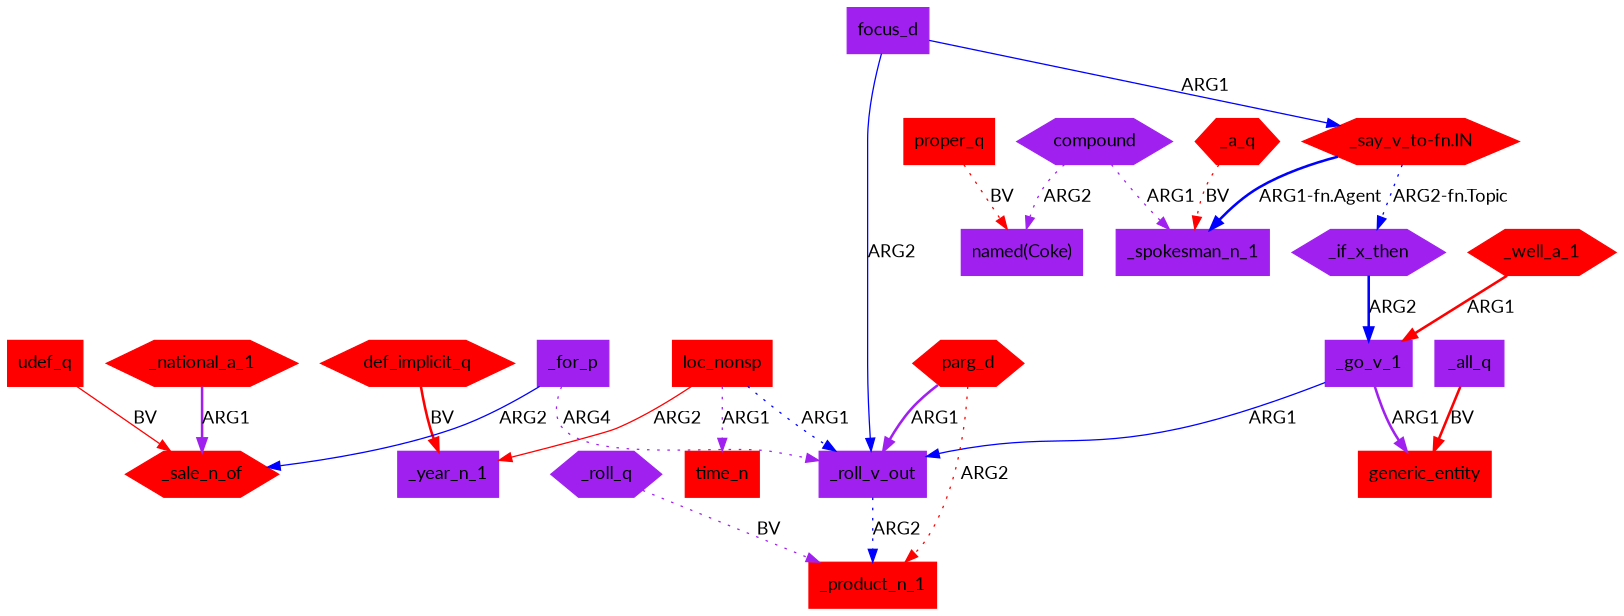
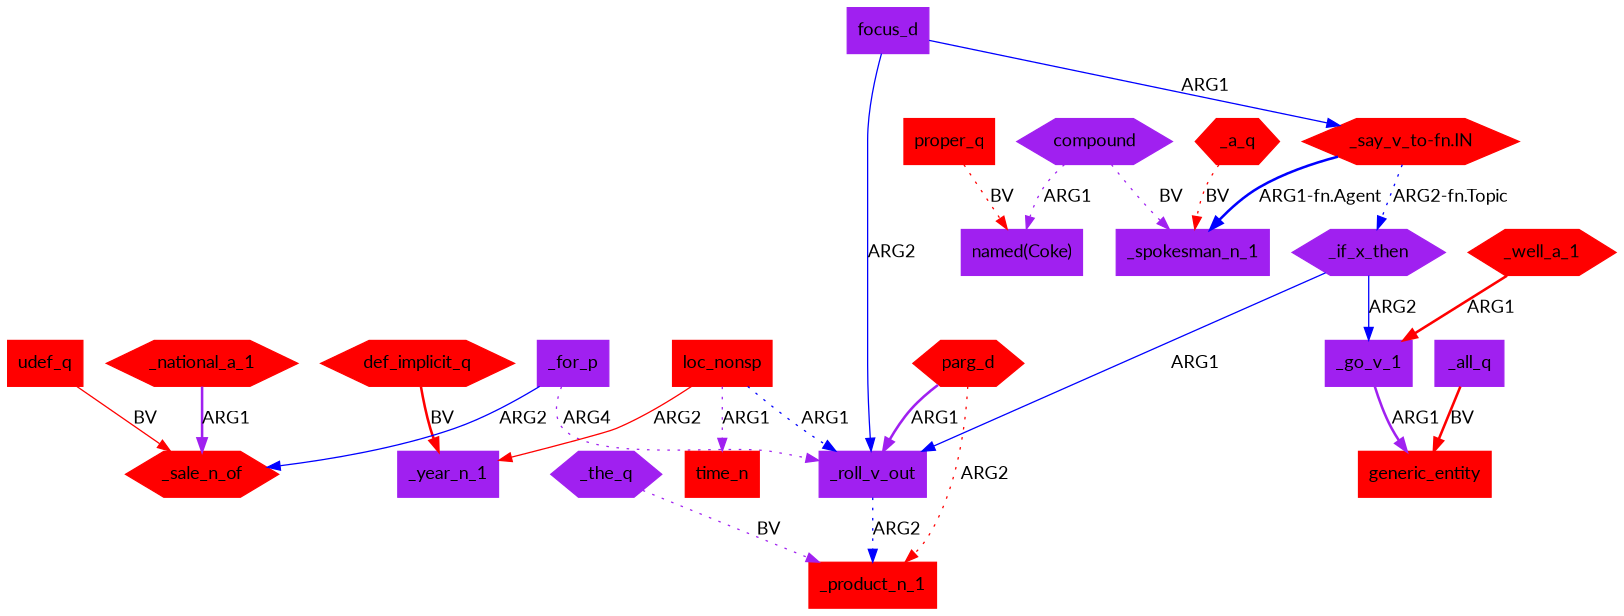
edge "compound" -> "named(Coke)": label "ARG2" -> "ARG1"
edge "compound" -> "_spokesman_n_1": label "ARG1" -> "BV"
edge "_if_x_then" -> "_go_v_1": style bold -> solid
edge "_go_v_1" -> "_roll_v_out": now "_if_x_then" -> "_roll_v_out"
node "_roll_q": label "_roll_q" -> "_the_q"
